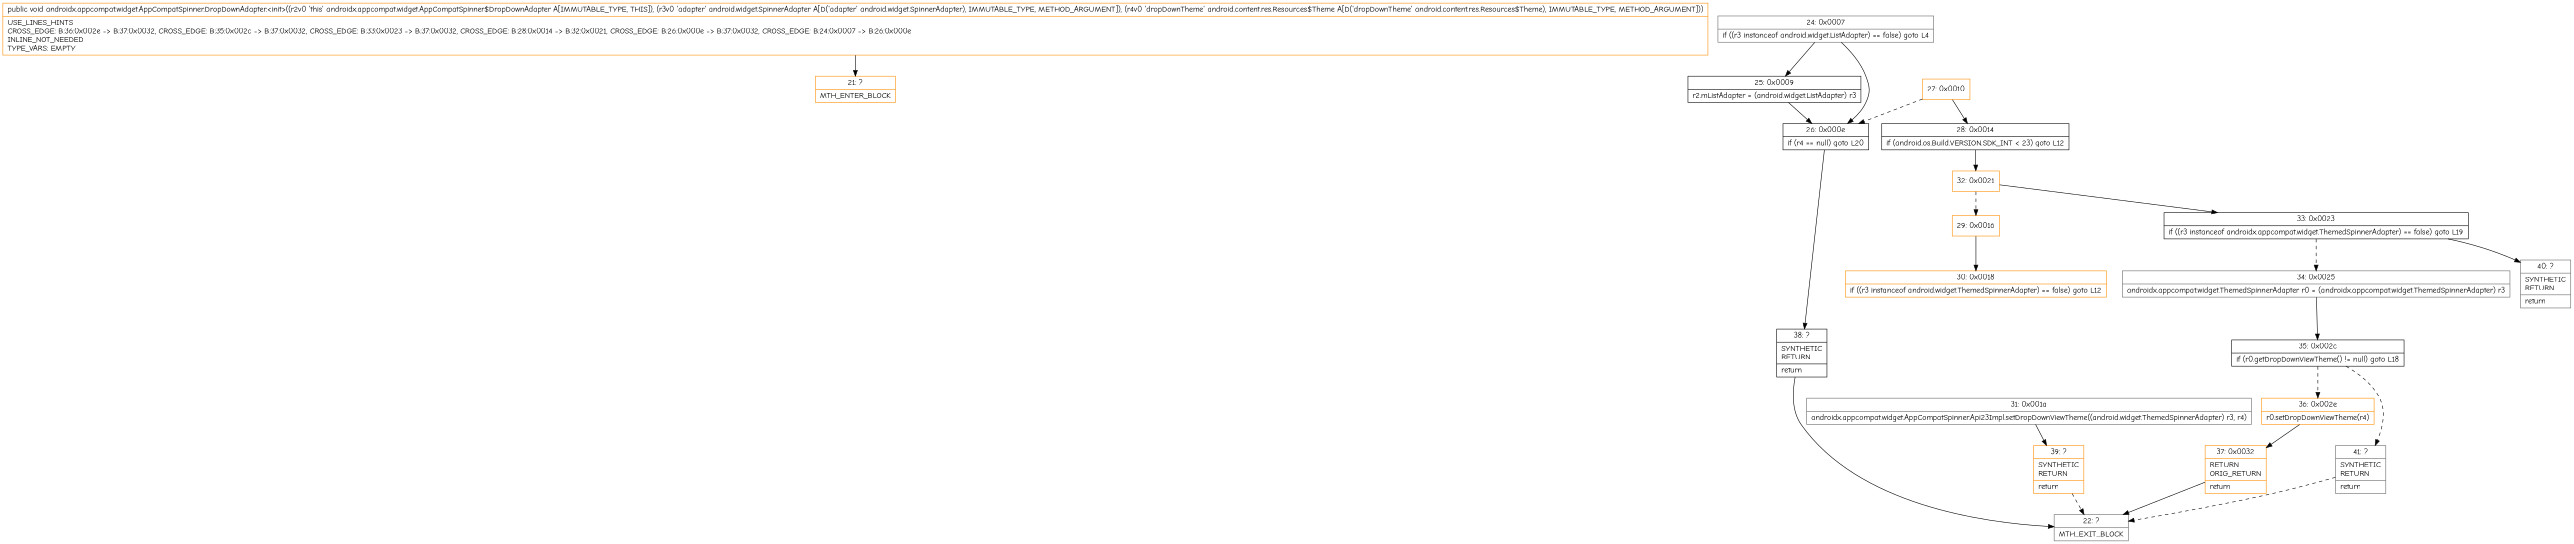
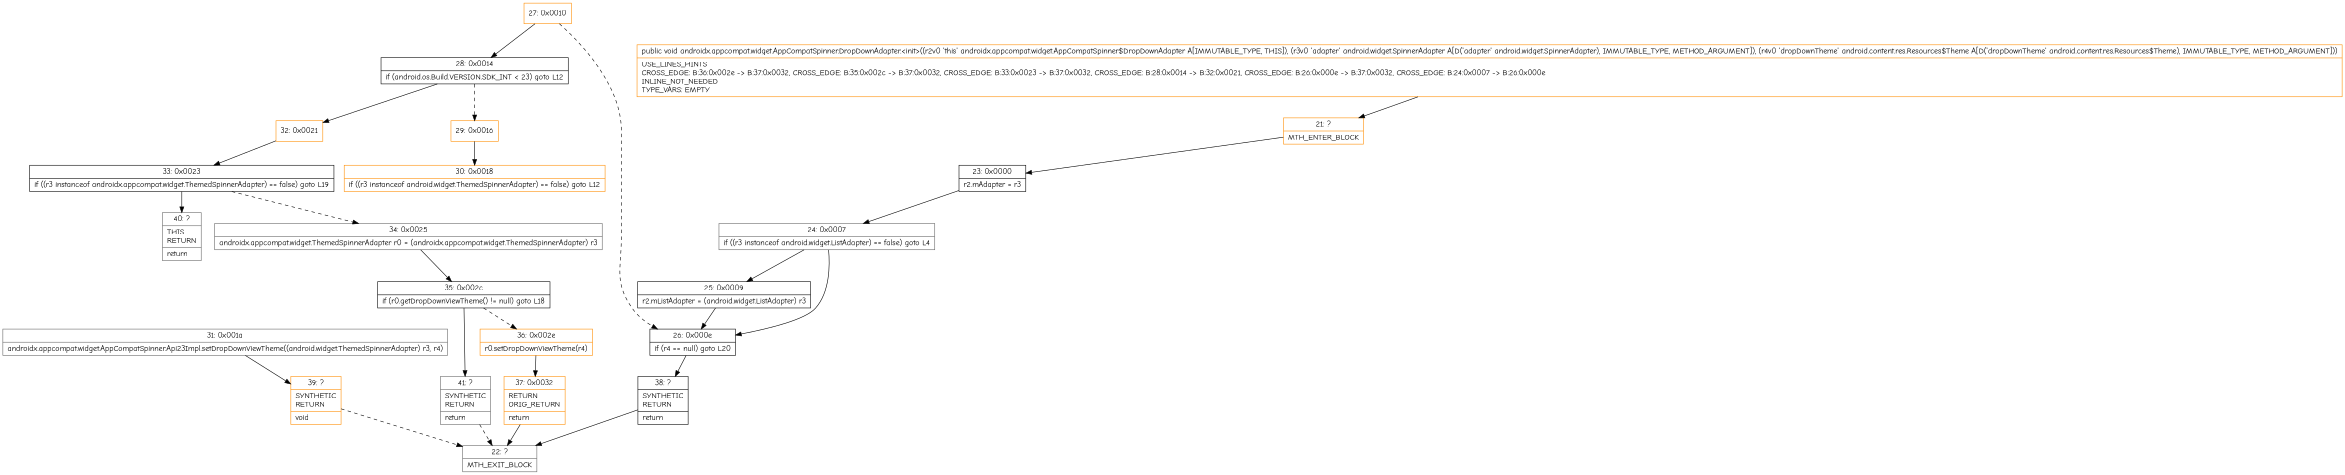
node "23: 0x0000": added
edge "32: 0x0021" -> "29: 0x0016": now "28: 0x0014" -> "29: 0x0016"
node "40: ?": text "SYNTHETIC" -> "THIS"
edge "35: 0x002c" -> "41: ?": style dashed -> solid
node "39: ?": text "return" -> "void"
